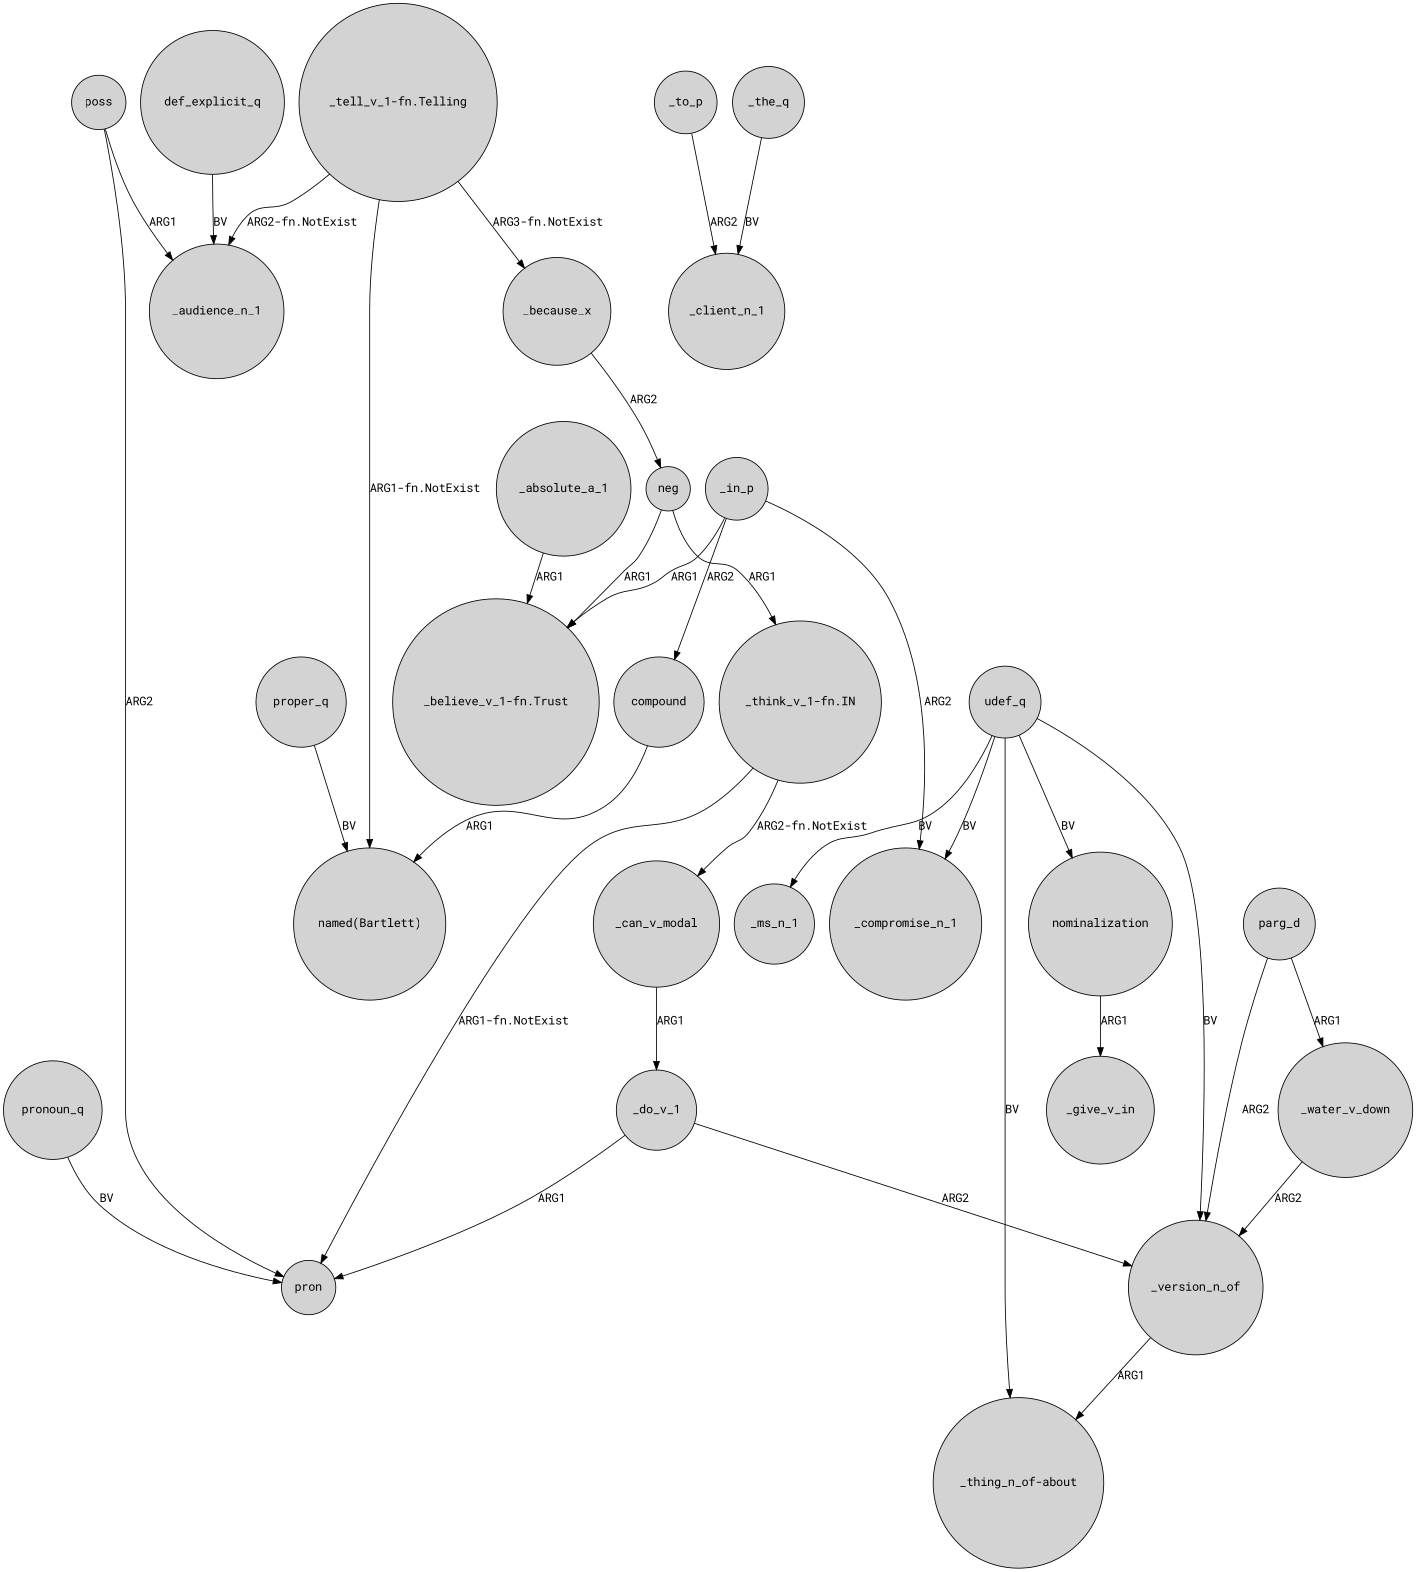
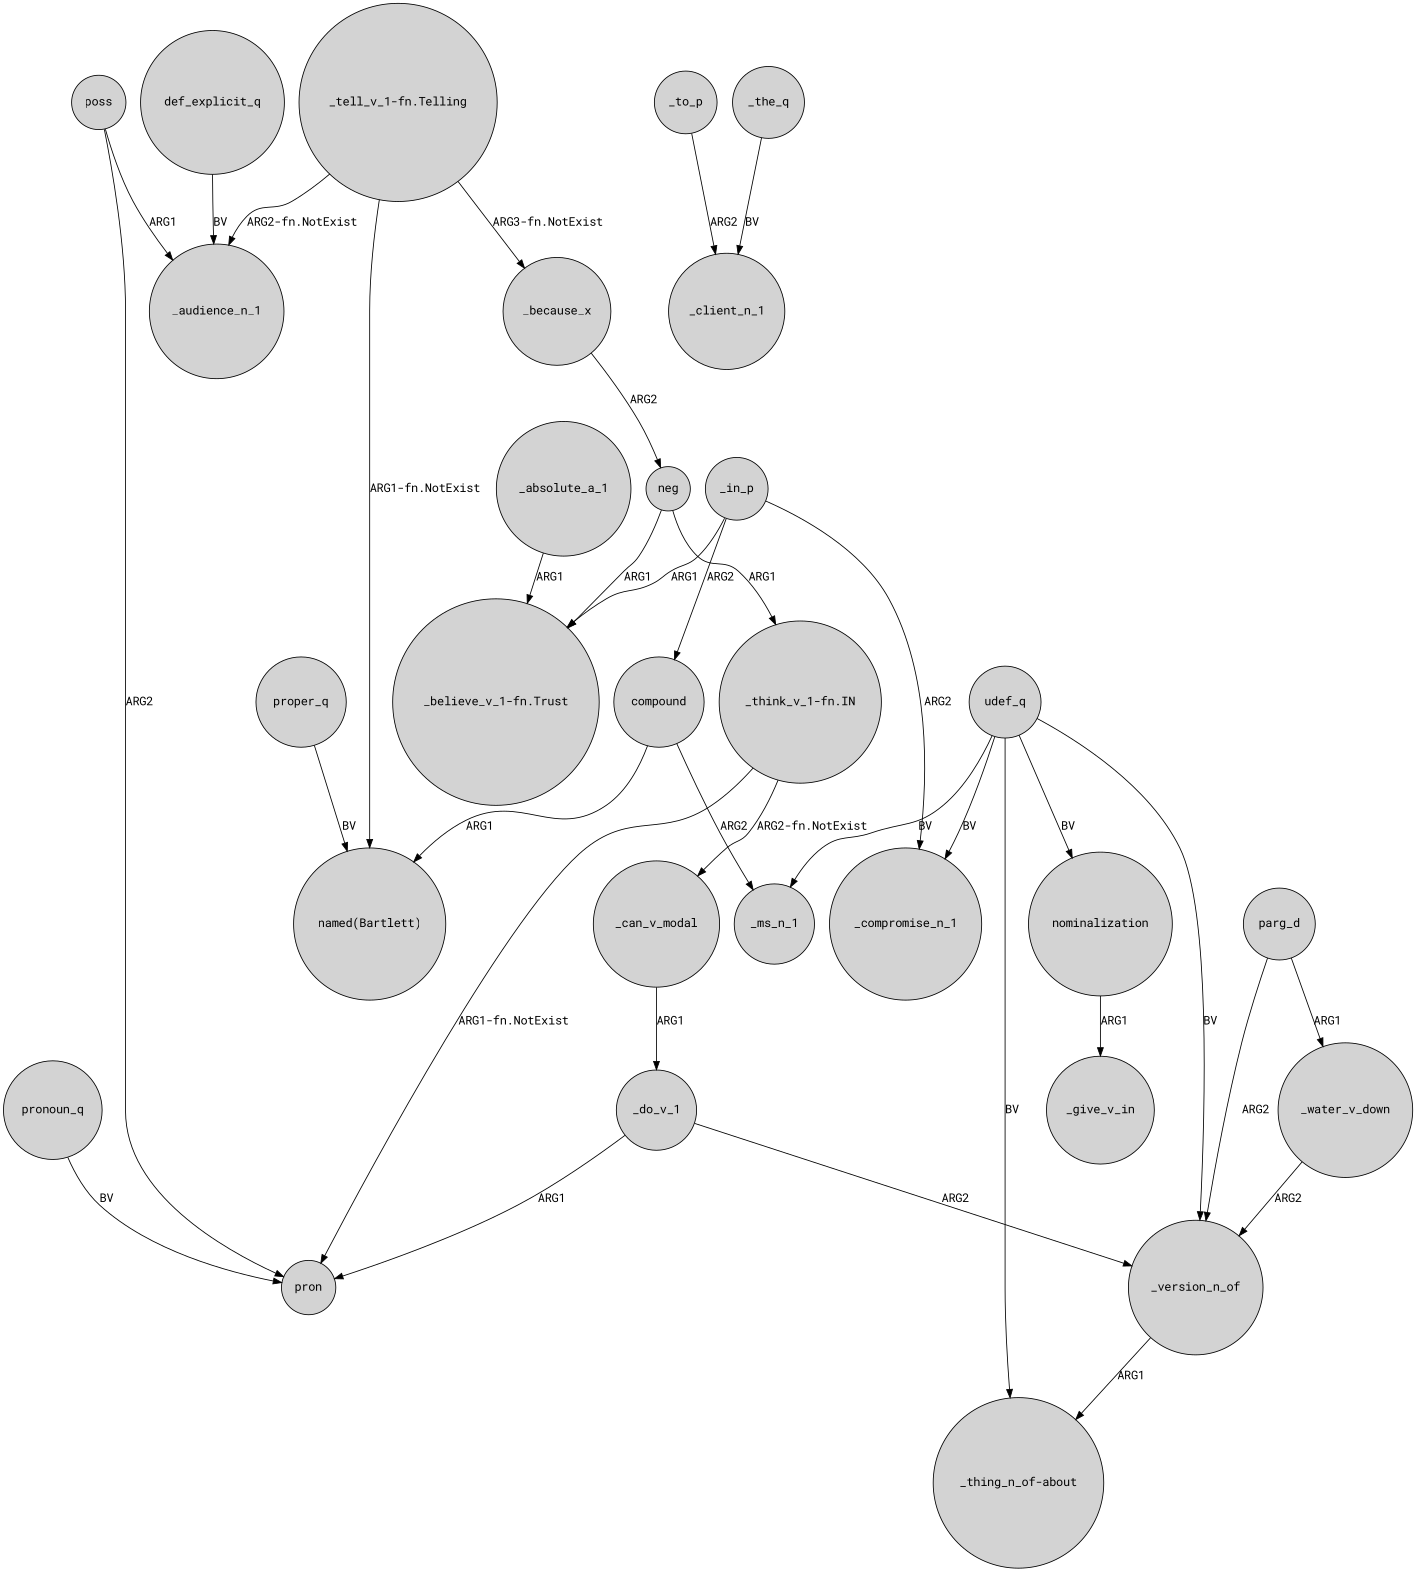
edge "compound" -> "_ms_n_1": added, label "ARG2"
